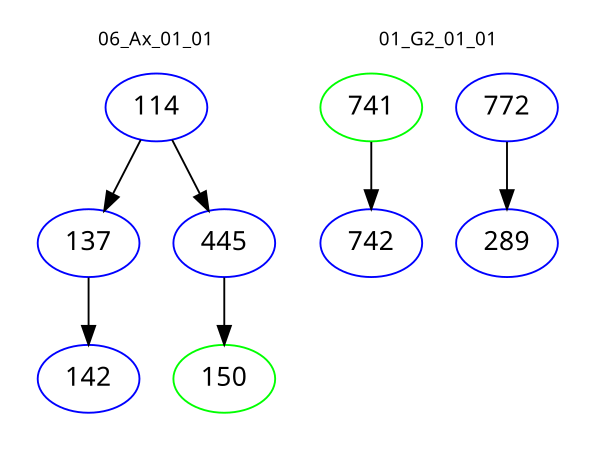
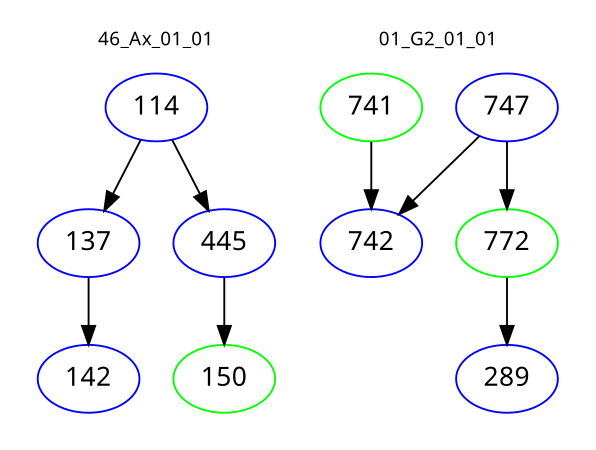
cluster "06_Ax_01_01": label "06_Ax_01_01" -> "46_Ax_01_01"
node "747": added
node "772": color blue -> green
